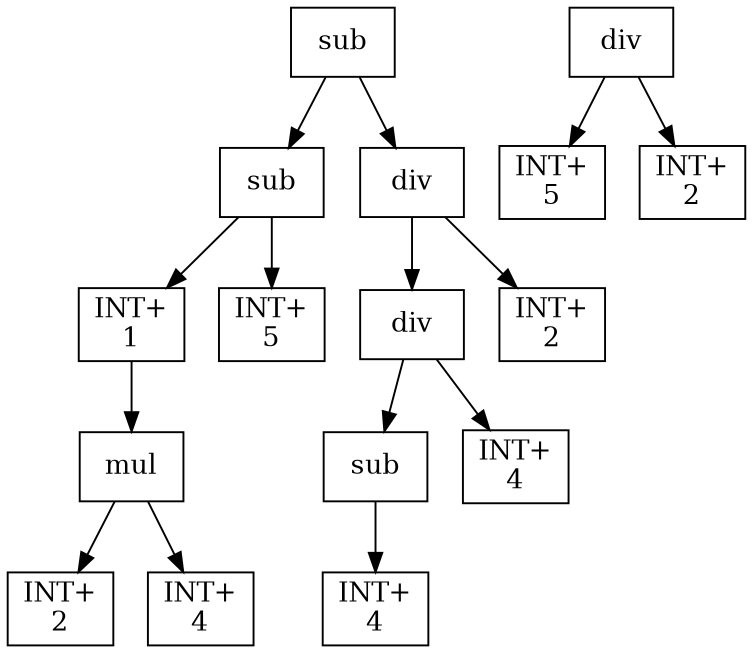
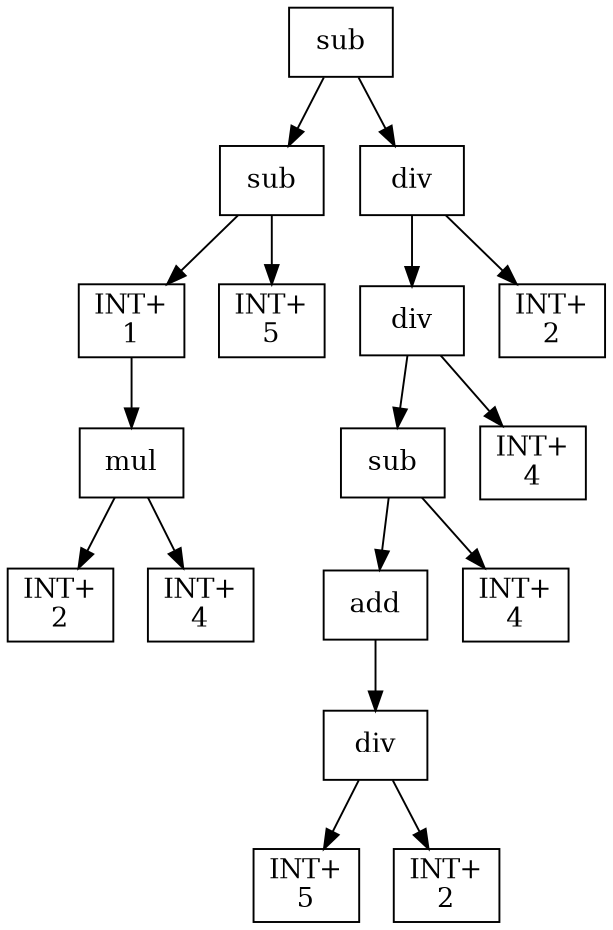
node "add": added
